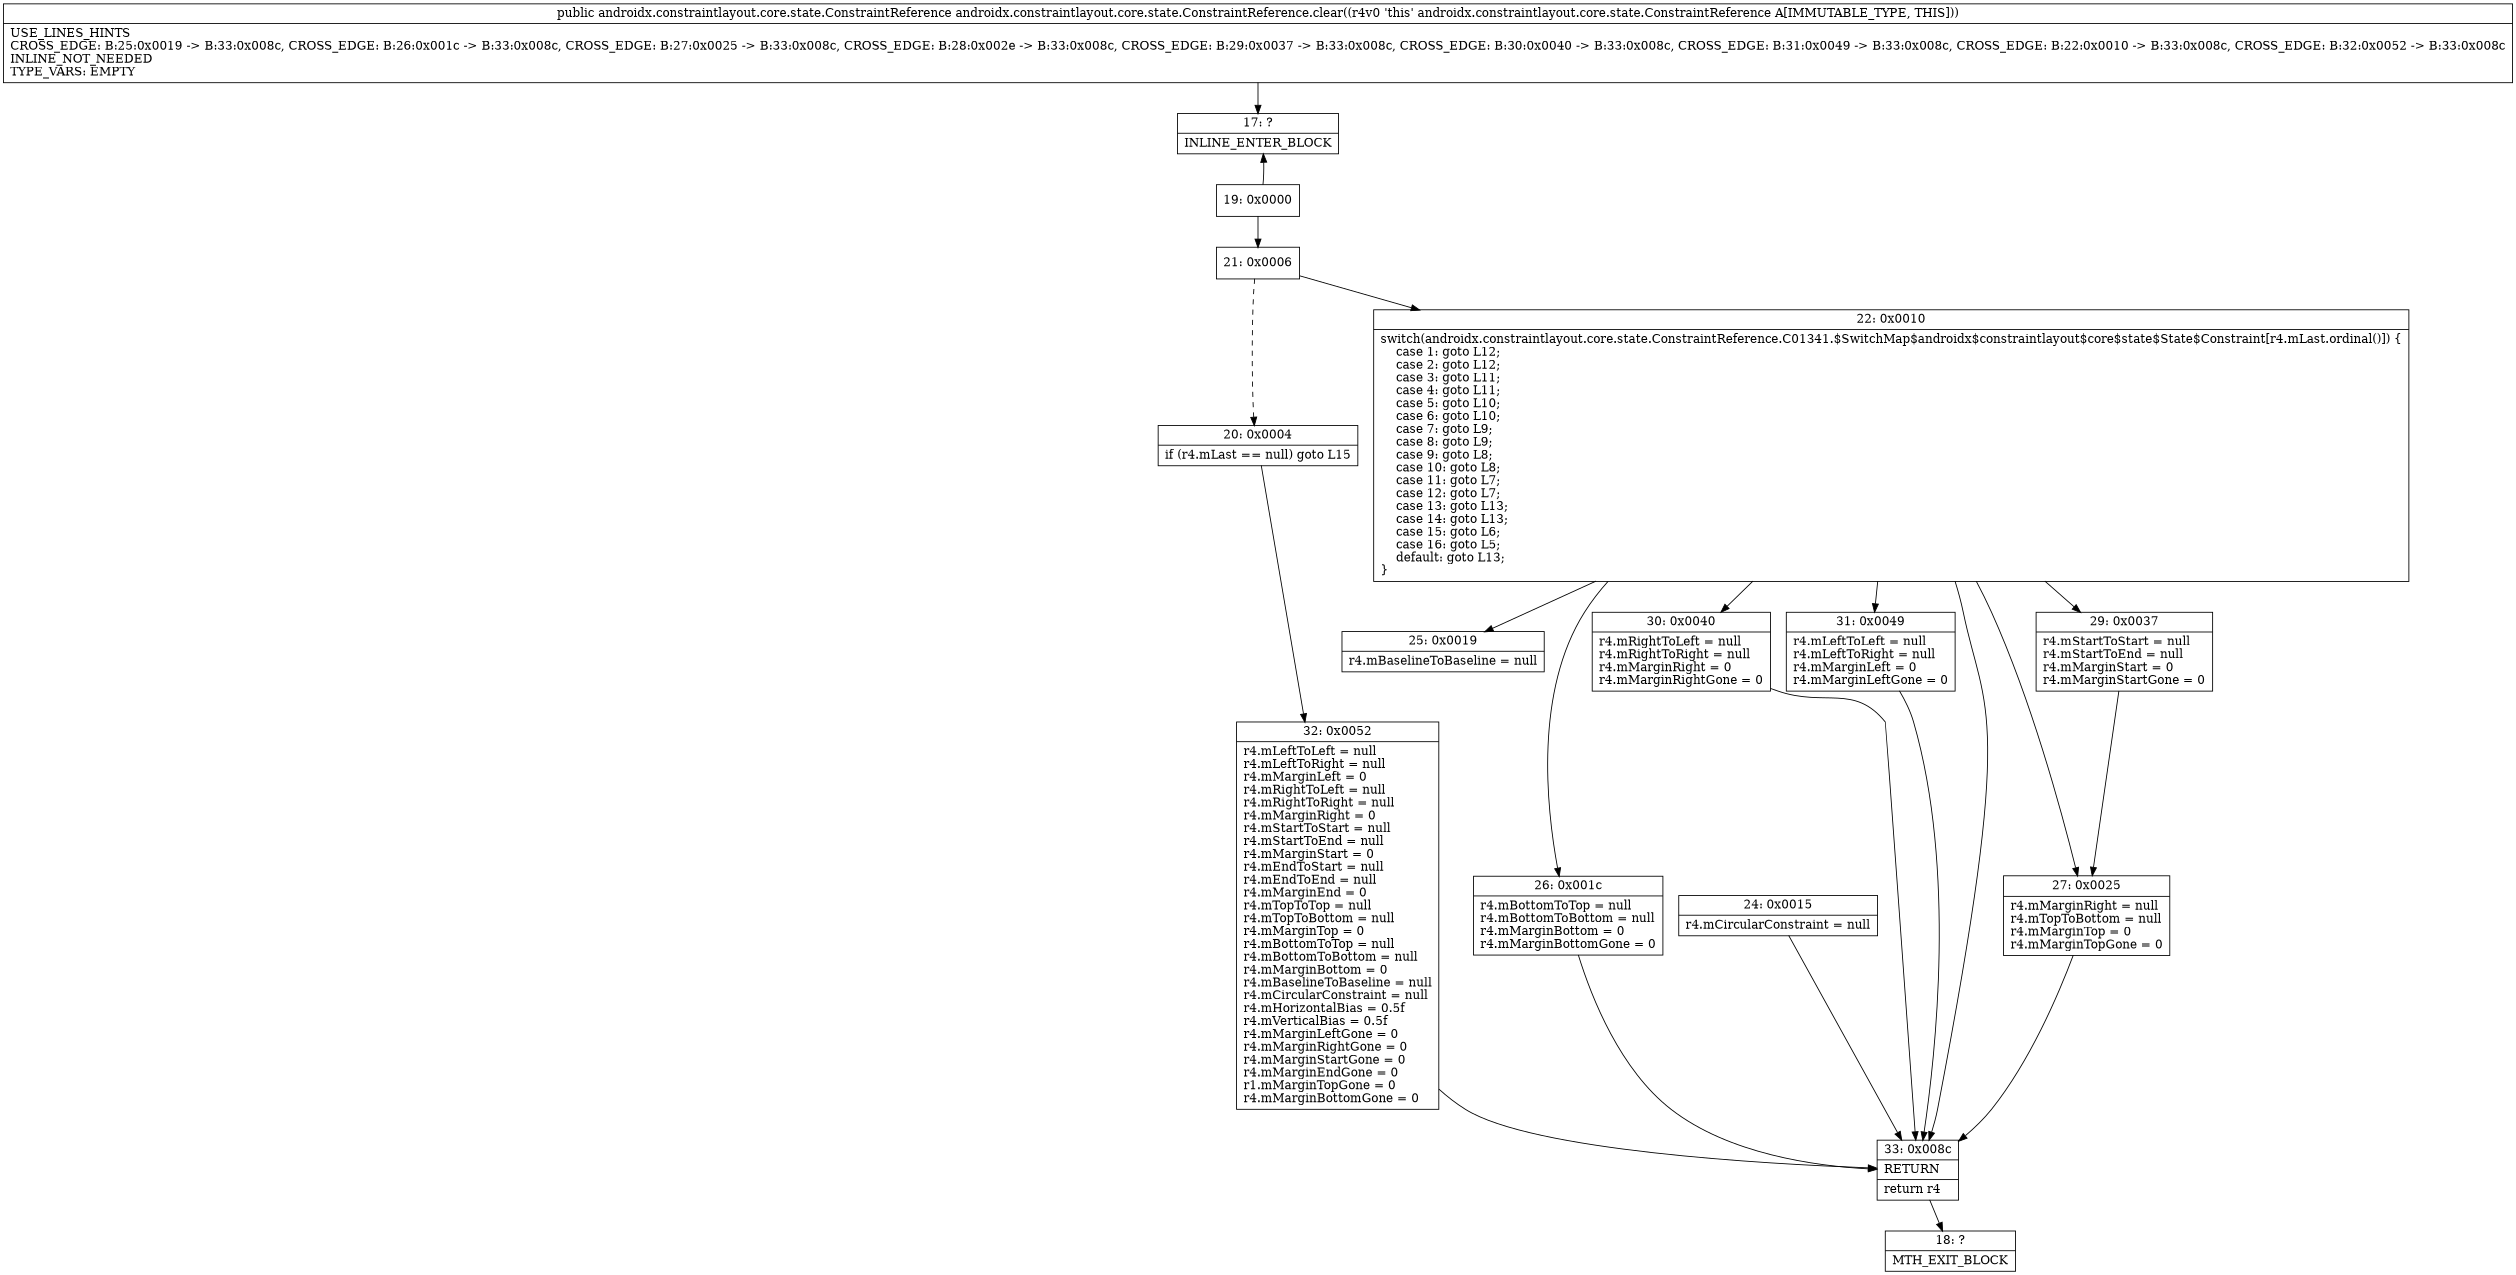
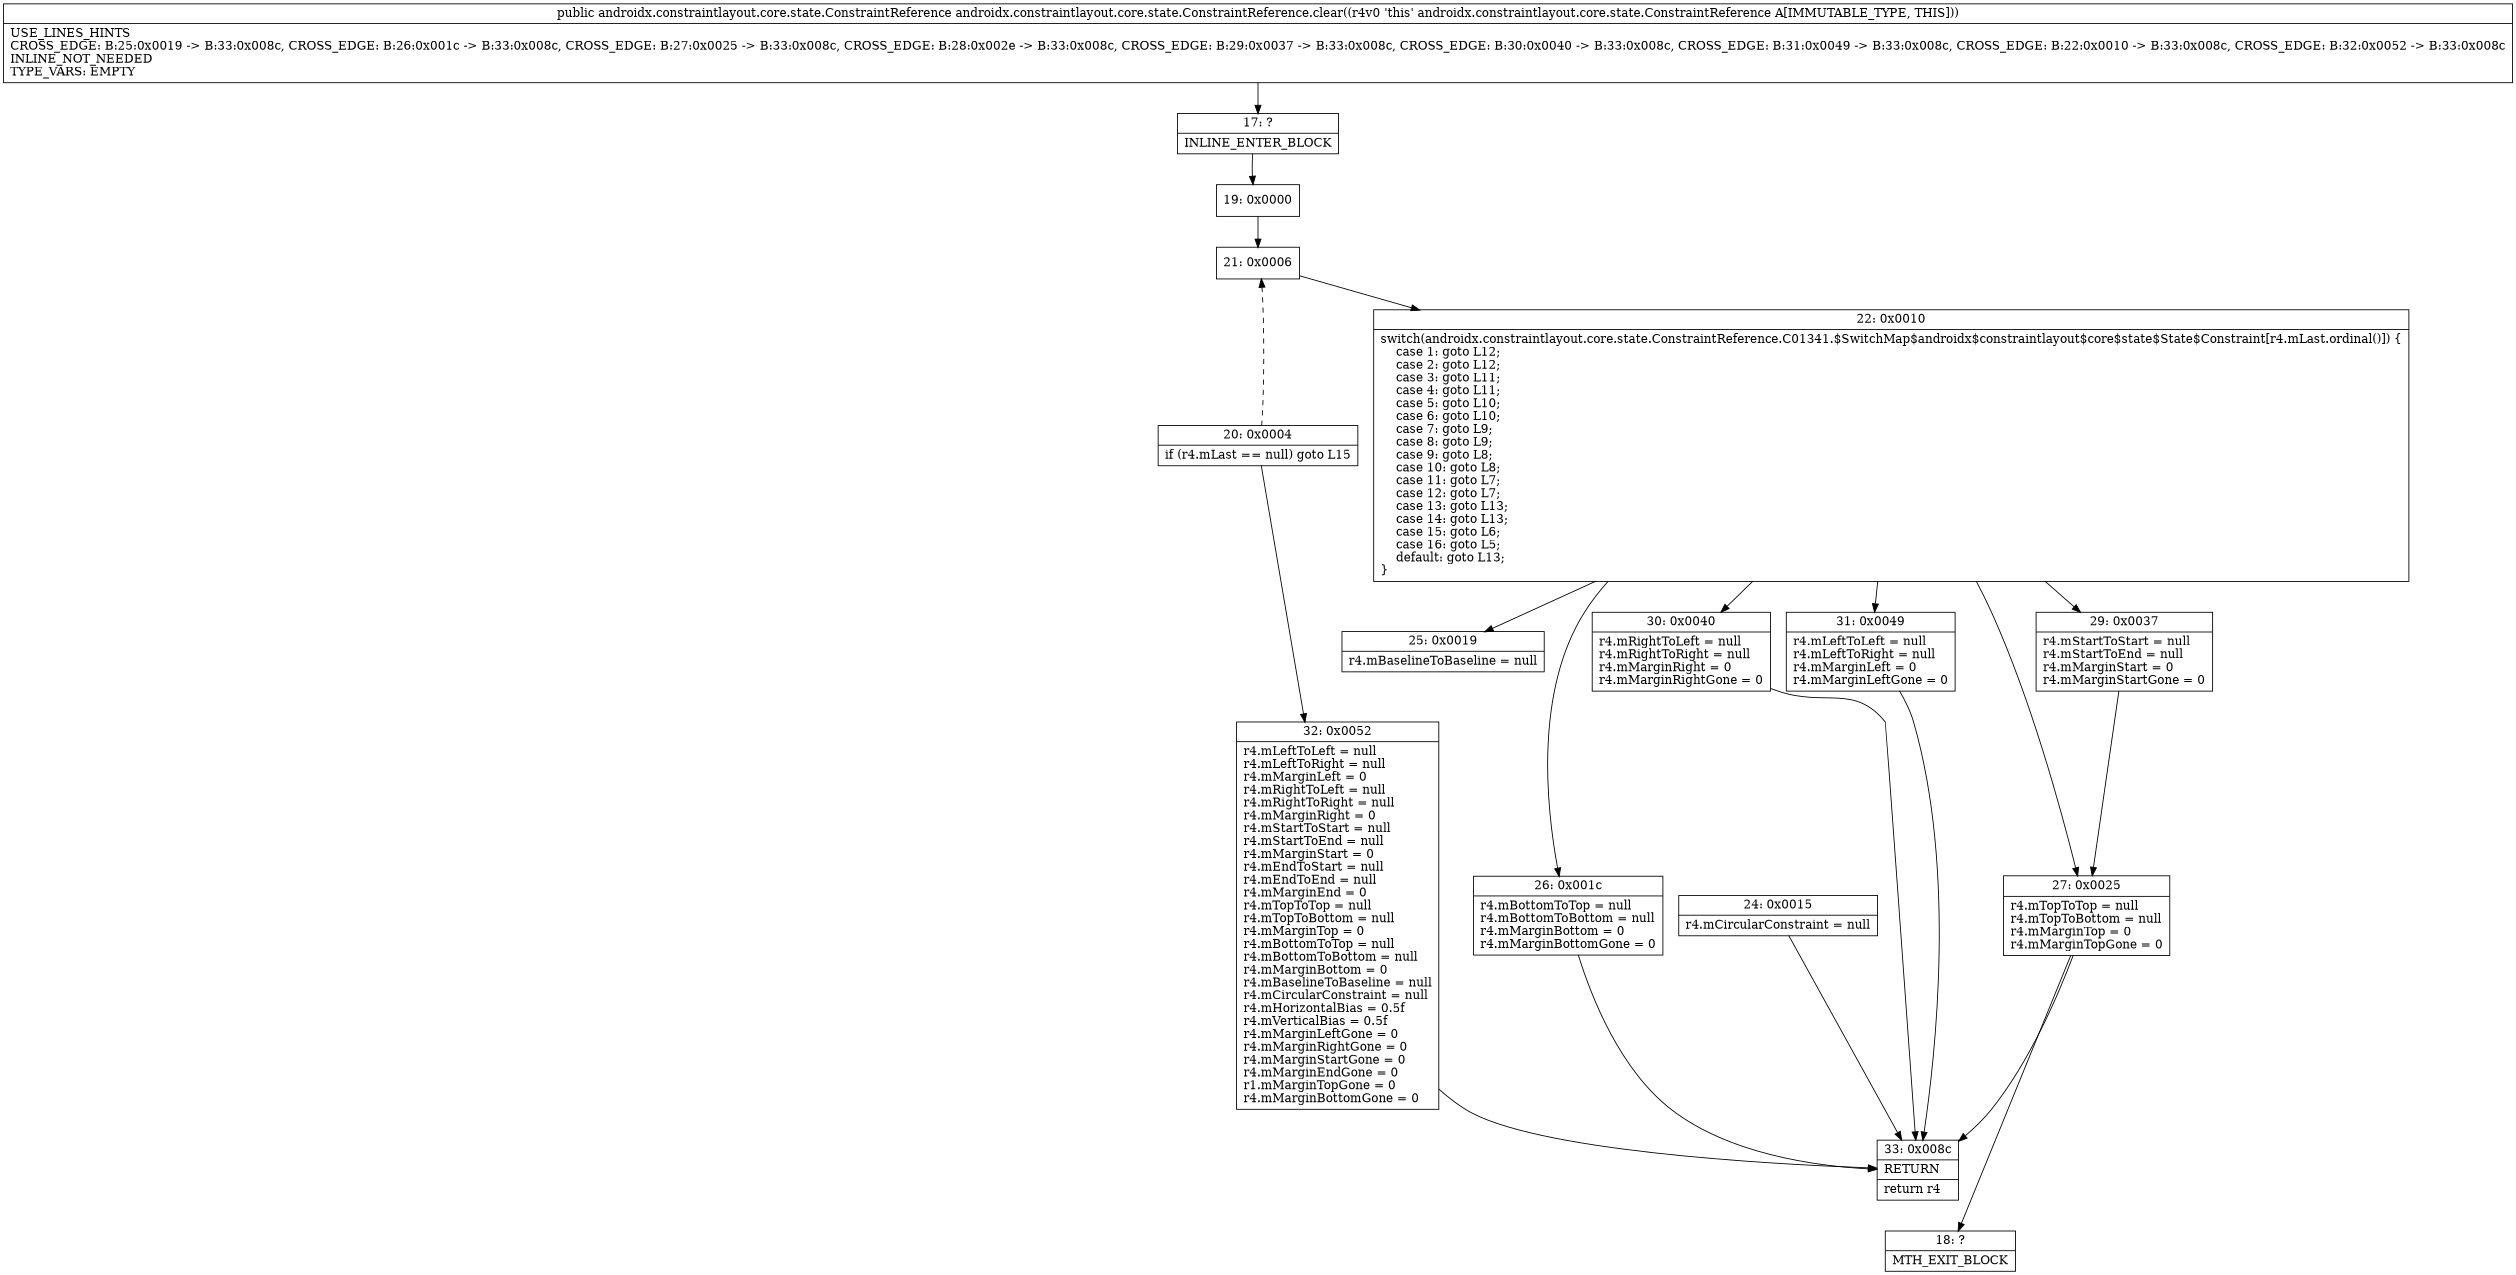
edge "19: 0x0000" -> "17: ?": reversed
edge "21: 0x0006" -> "20: 0x0004": reversed
edge "22: 0x0010" -> "33: 0x008c": removed
node "27: 0x0025": text "r4.mMarginRight = null" -> "r4.mTopToTop = null"
edge "33: 0x008c" -> "18: ?": now "27: 0x0025" -> "18: ?"
